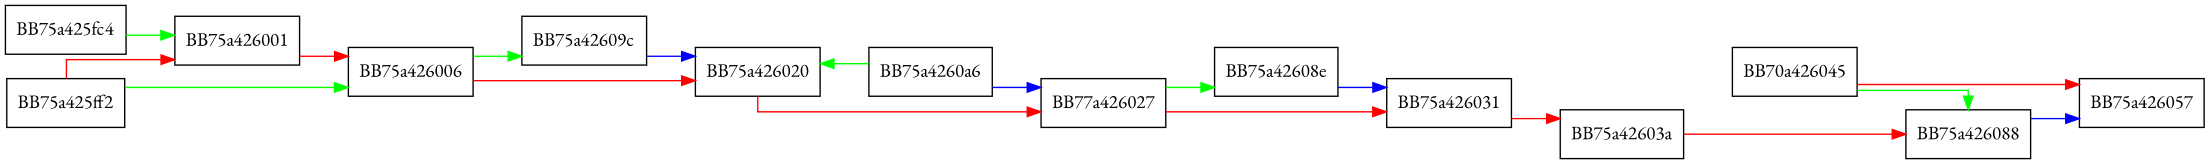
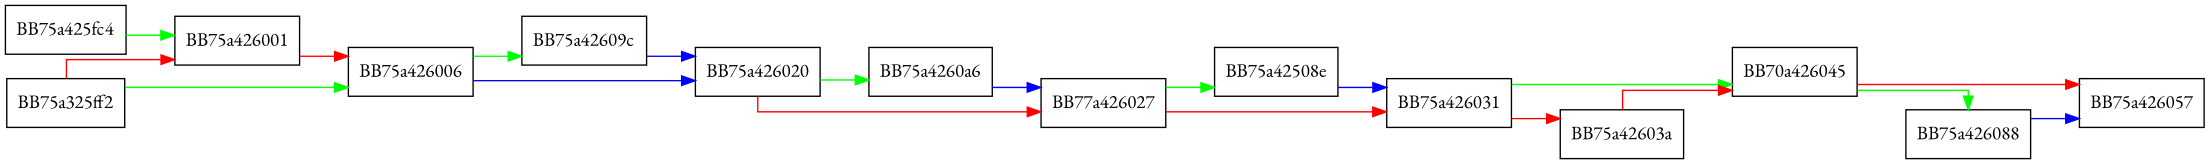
edge "BB75a4260a6" -> "BB75a426020": reversed
node "BB75a42608e": label "BB75a42608e" -> "BB75a42508e"
edge "BB75a426006" -> "BB75a426020": color red -> blue
edge "BB75a426031" -> "BB70a426045": added
node "BB75a425ff2": label "BB75a425ff2" -> "BB75a325ff2"
edge "BB75a42603a" -> "BB75a426088": now "BB75a42603a" -> "BB70a426045"
